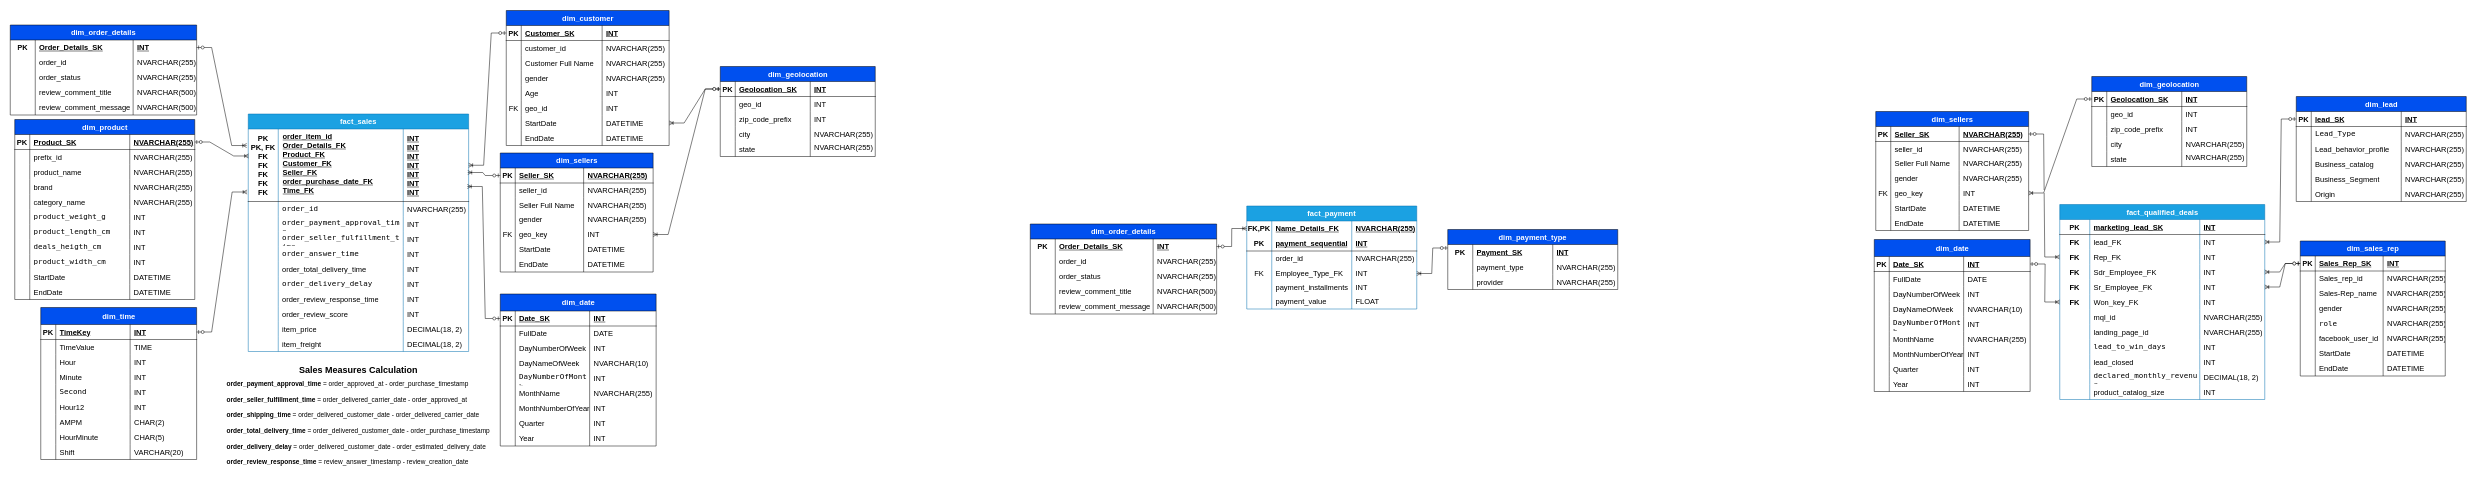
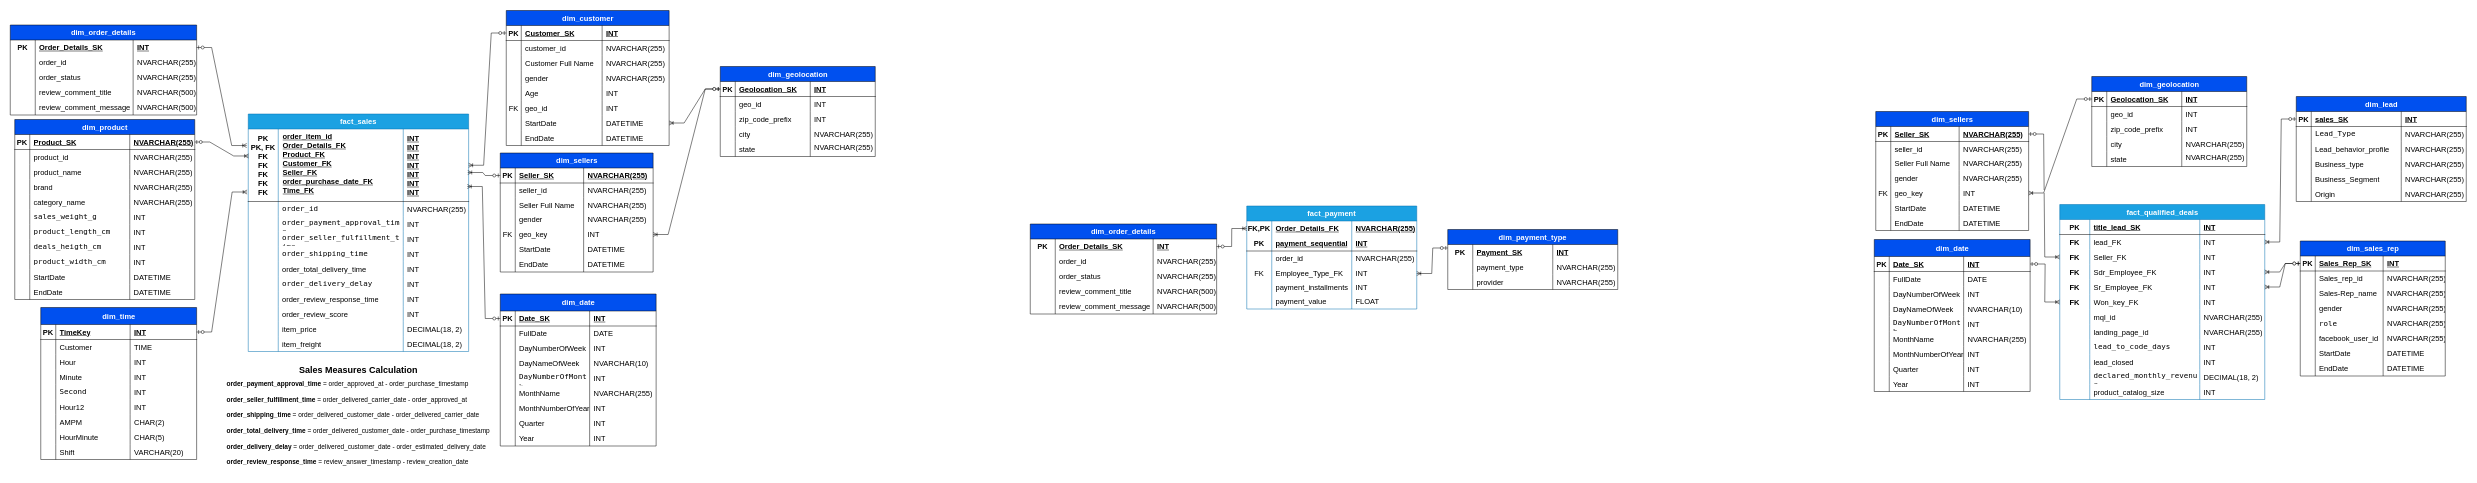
node "lead_SK": label "lead_SK" -> "sales_SK"
node "prefix_id": label "prefix_id" -> "product_id"
node "Business_catalog": label "Business_catalog" -> "Business_type"
node "product_weight_g": label "product_weight_g" -> "sales_weight_g"
node "marketing_lead_SK": label "marketing_lead_SK" -> "title_lead_SK"
node "Name_Details_FK": label "Name_Details_FK" -> "Order_Details_FK"
node "order_answer_time": label "order_answer_time" -> "order_shipping_time"
node "Rep_FK": label "Rep_FK" -> "Seller_FK"
node "TimeValue": label "TimeValue" -> "Customer"
node "lead_to_win_days": label "lead_to_win_days" -> "lead_to_code_days"
